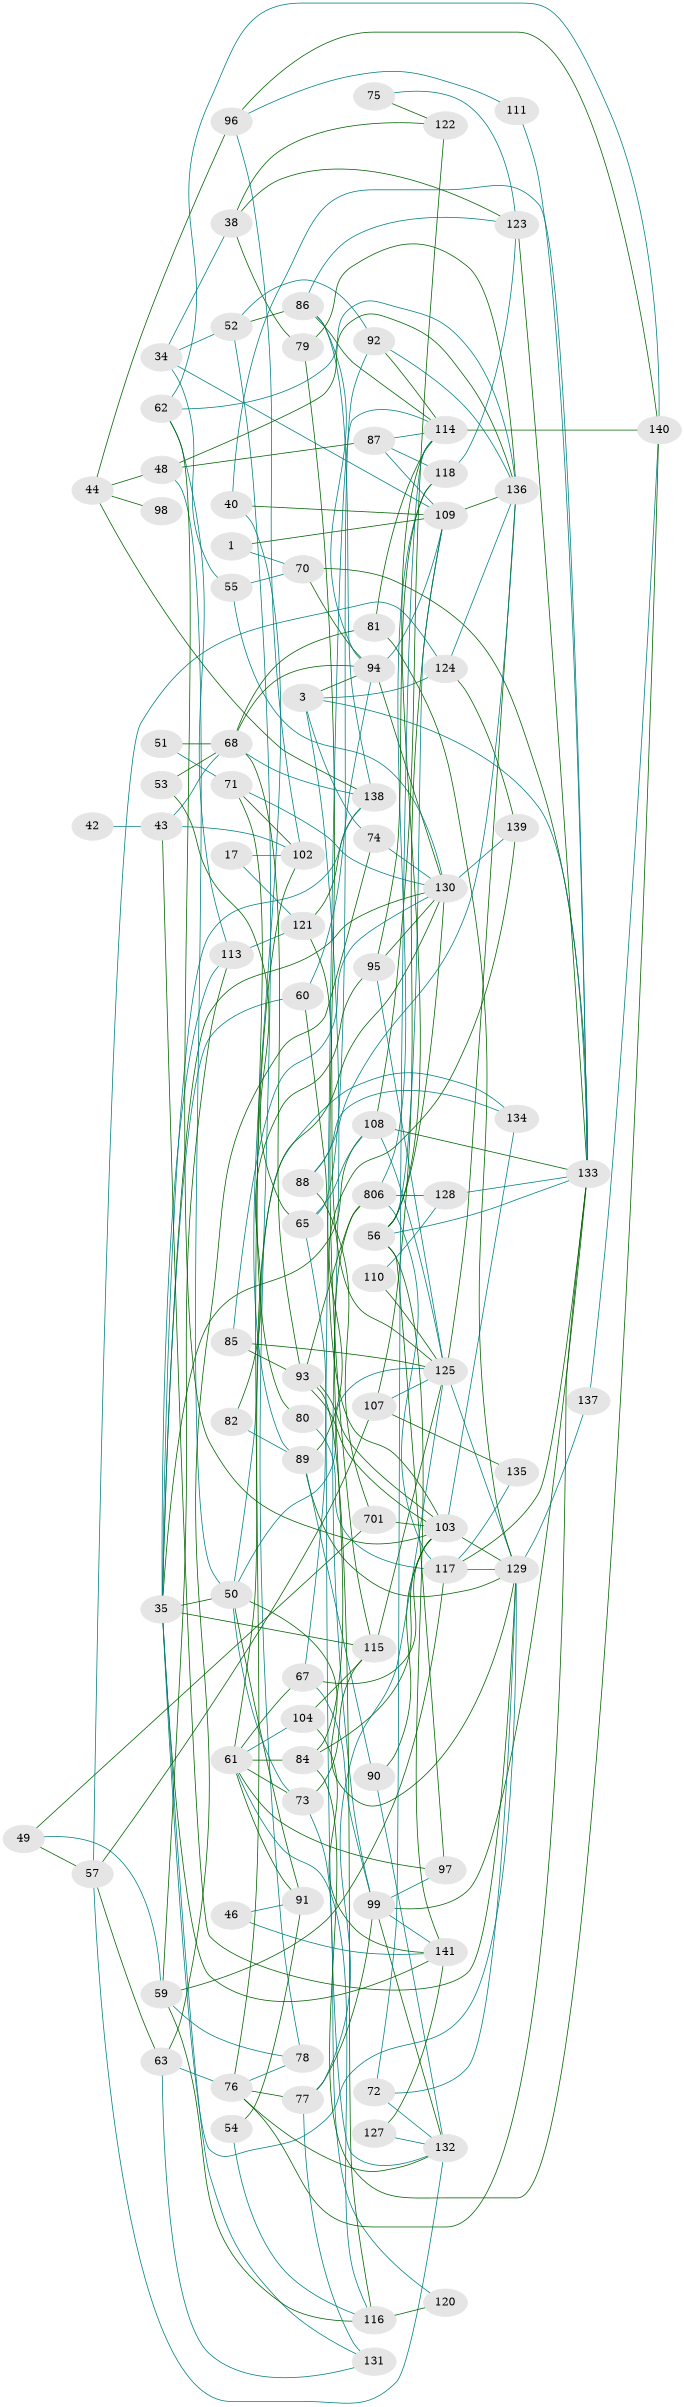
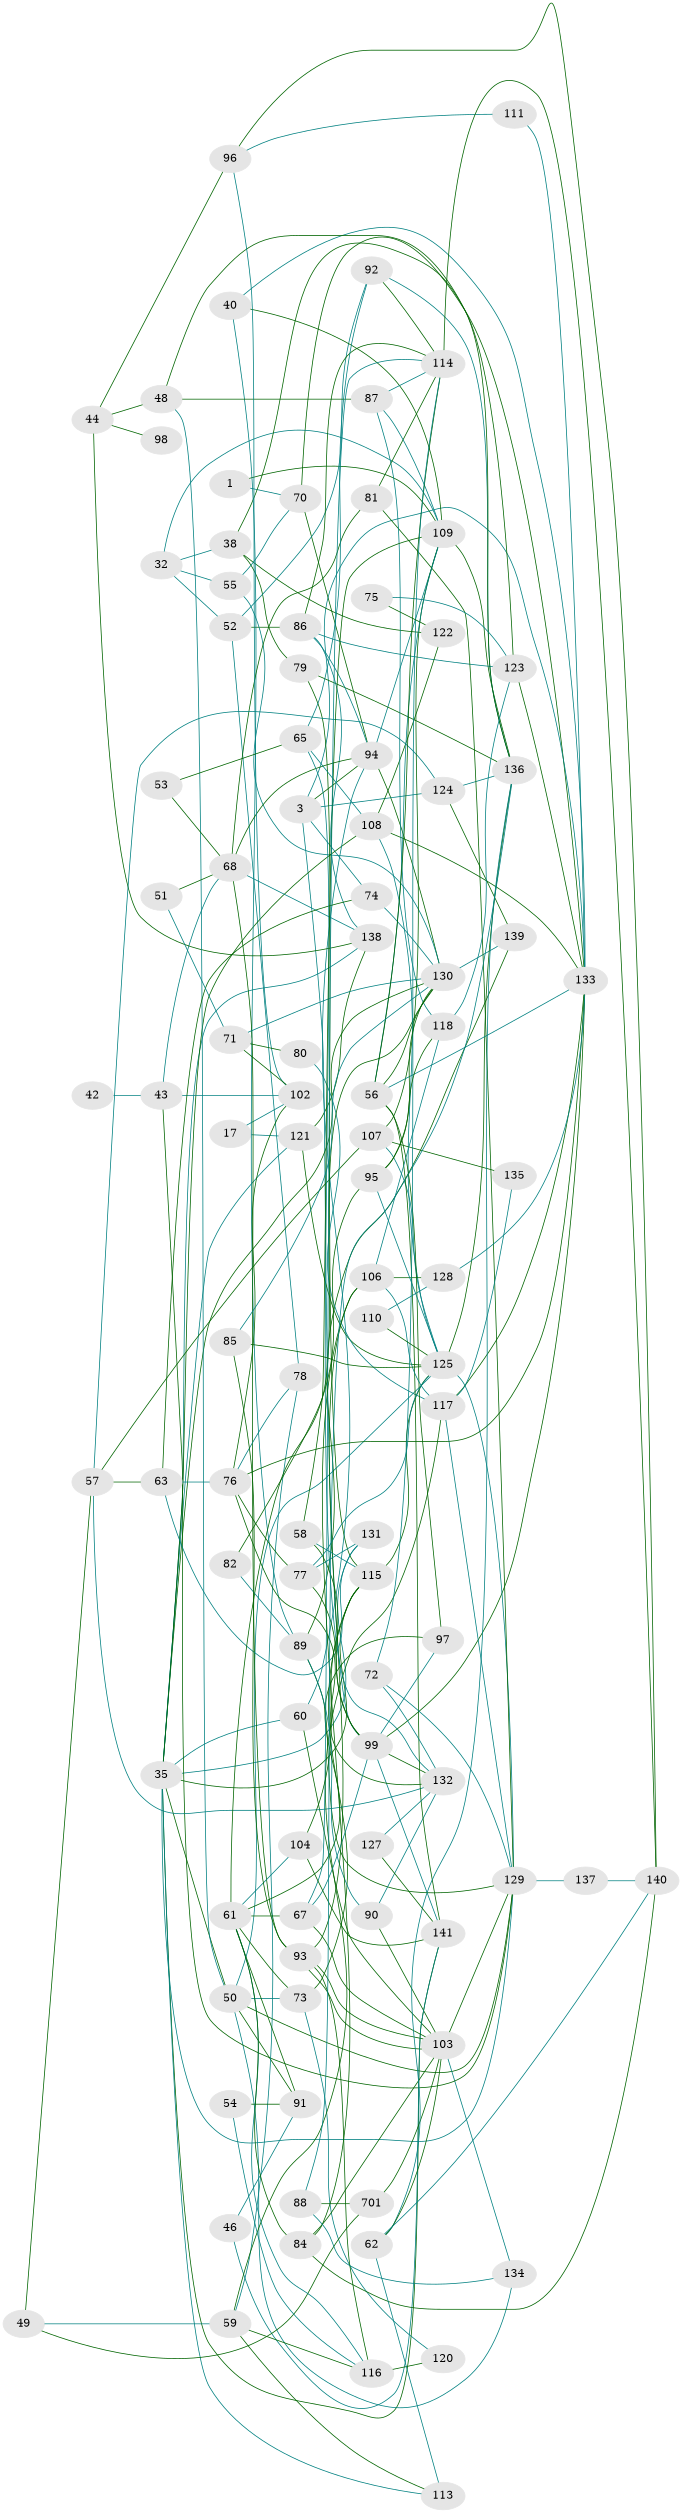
node "34": label "34" -> "32"
edge "121" -- "113": now "121" -- "35"
node "806": label "806" -> "106"
node "58": added
